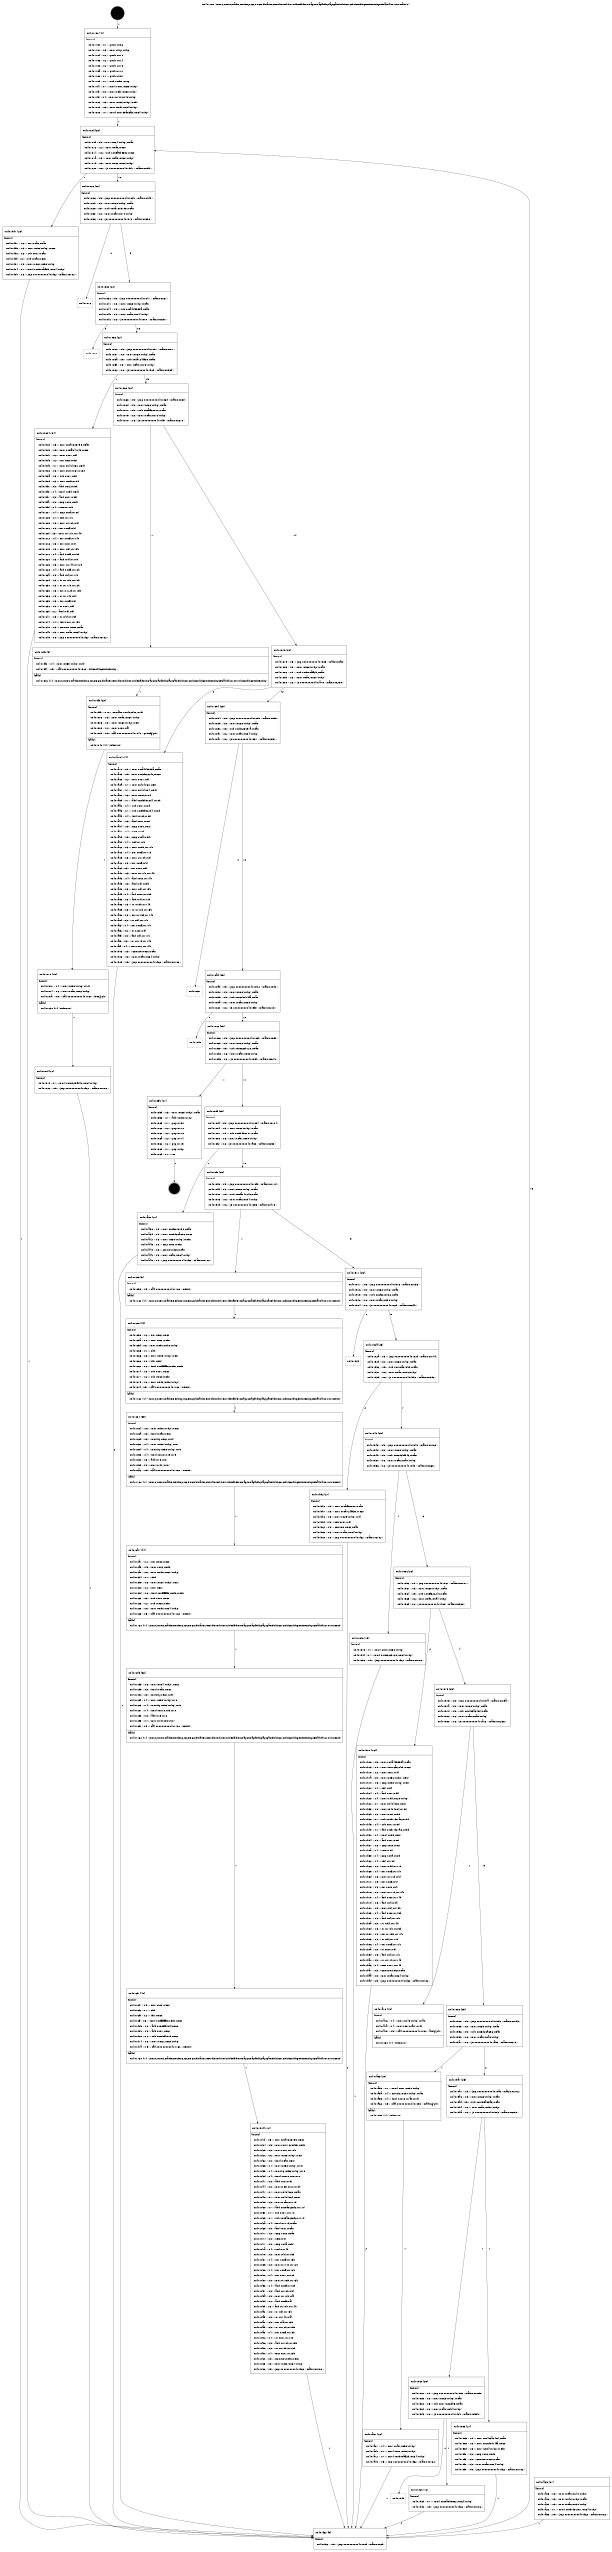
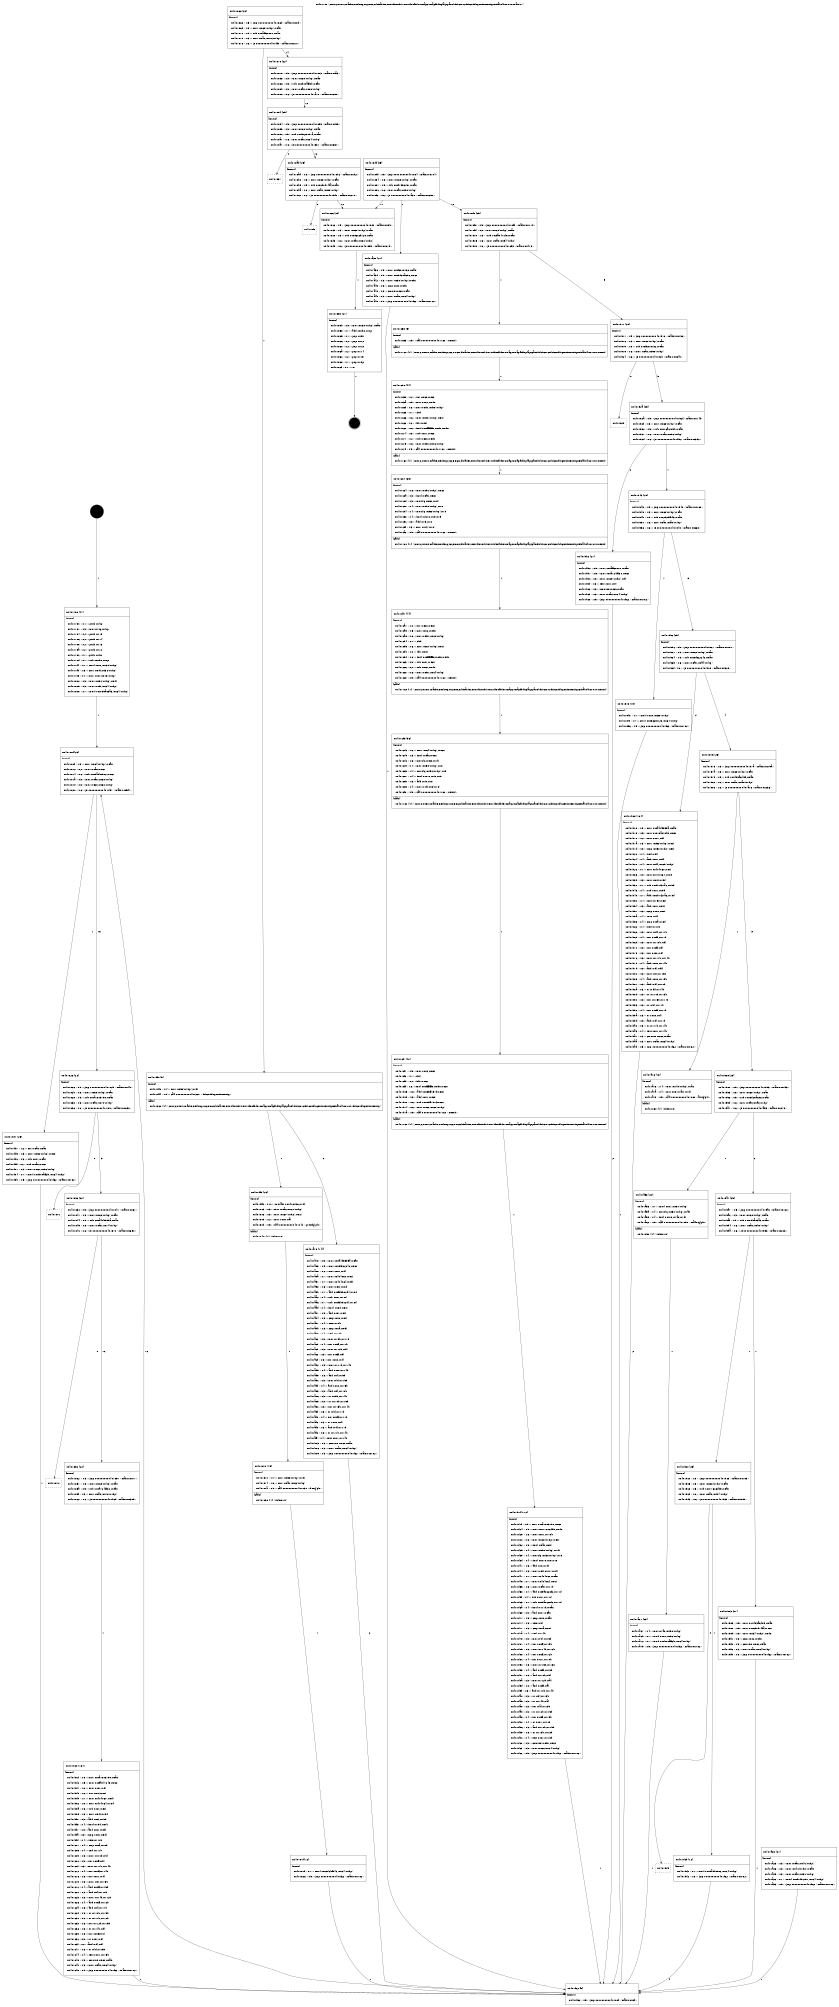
edge "0x401852 [22]" -> "0x401868 [22]": removed, label "15"
edge "0x40187e [22]" -> "0x401a7e [144]": now "0x401df0 [9]" -> "0x401a7e [144]"
edge "0x4018c6 [25]" -> "0x4018df [25]": reversed
